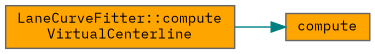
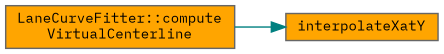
node "compute": label "compute" -> "interpolateXatY"
